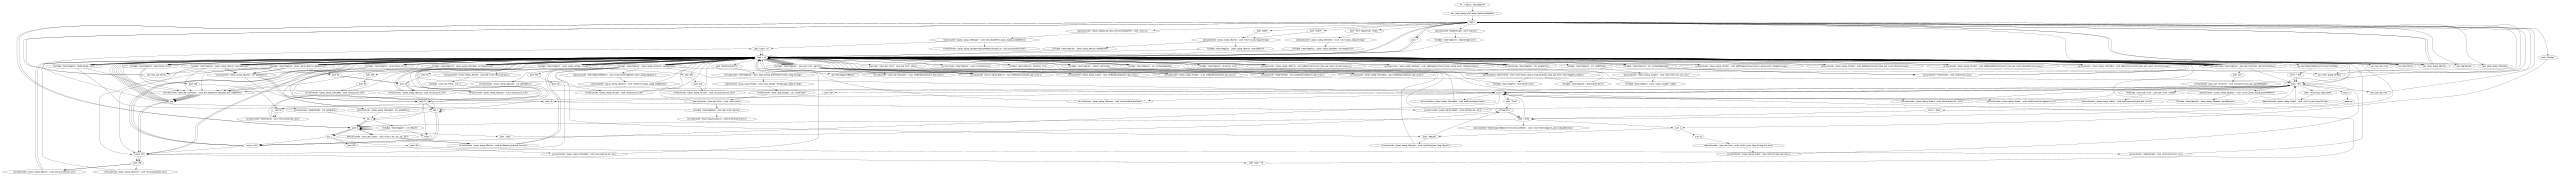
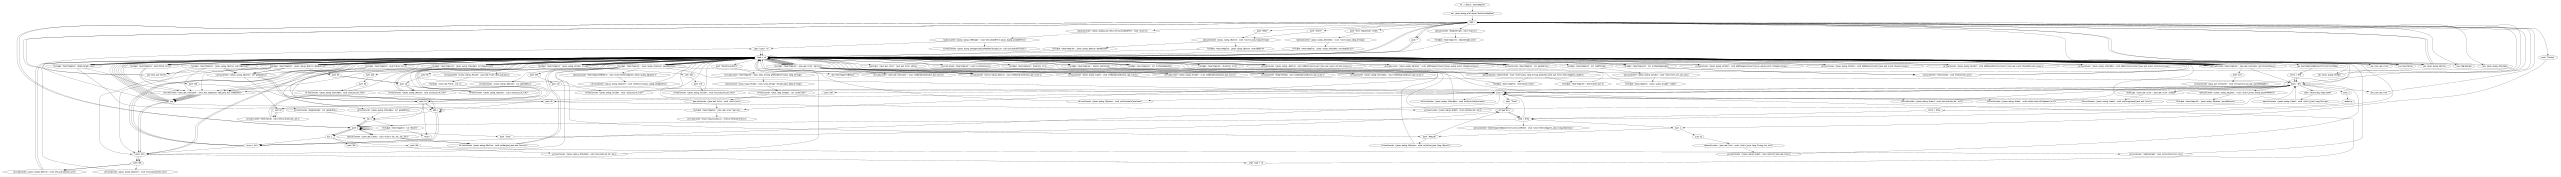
edge "staticget <java.awt.Color: java.awt.Color white>" -> "new javax.swing.JSlider": now "staticget <java.awt.Color: java.awt.Color white>" -> "fieldput <SearchApplet: java.awt.Color bgcolor>"
